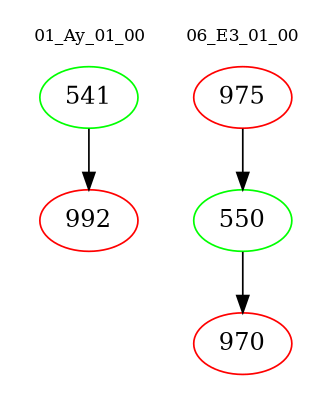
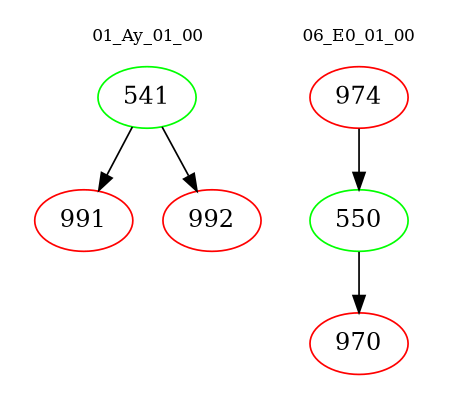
cluster "06_E3_01_00": label "06_E3_01_00" -> "06_E0_01_00"
node "975": label "975" -> "974"
node "991": added
